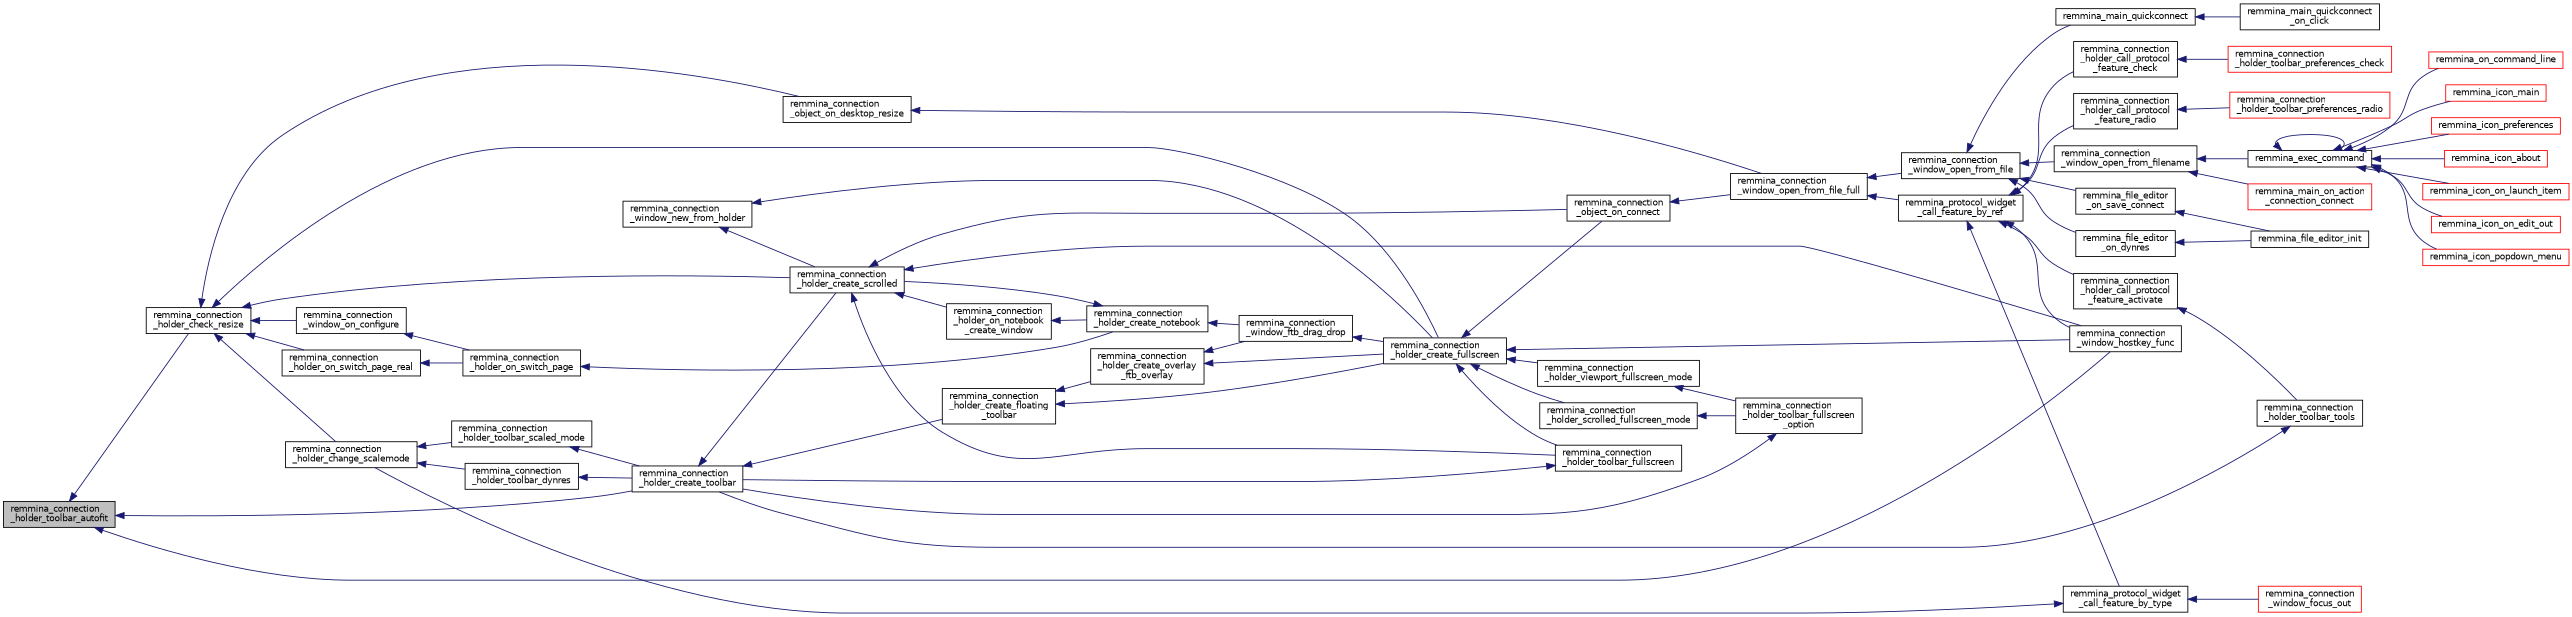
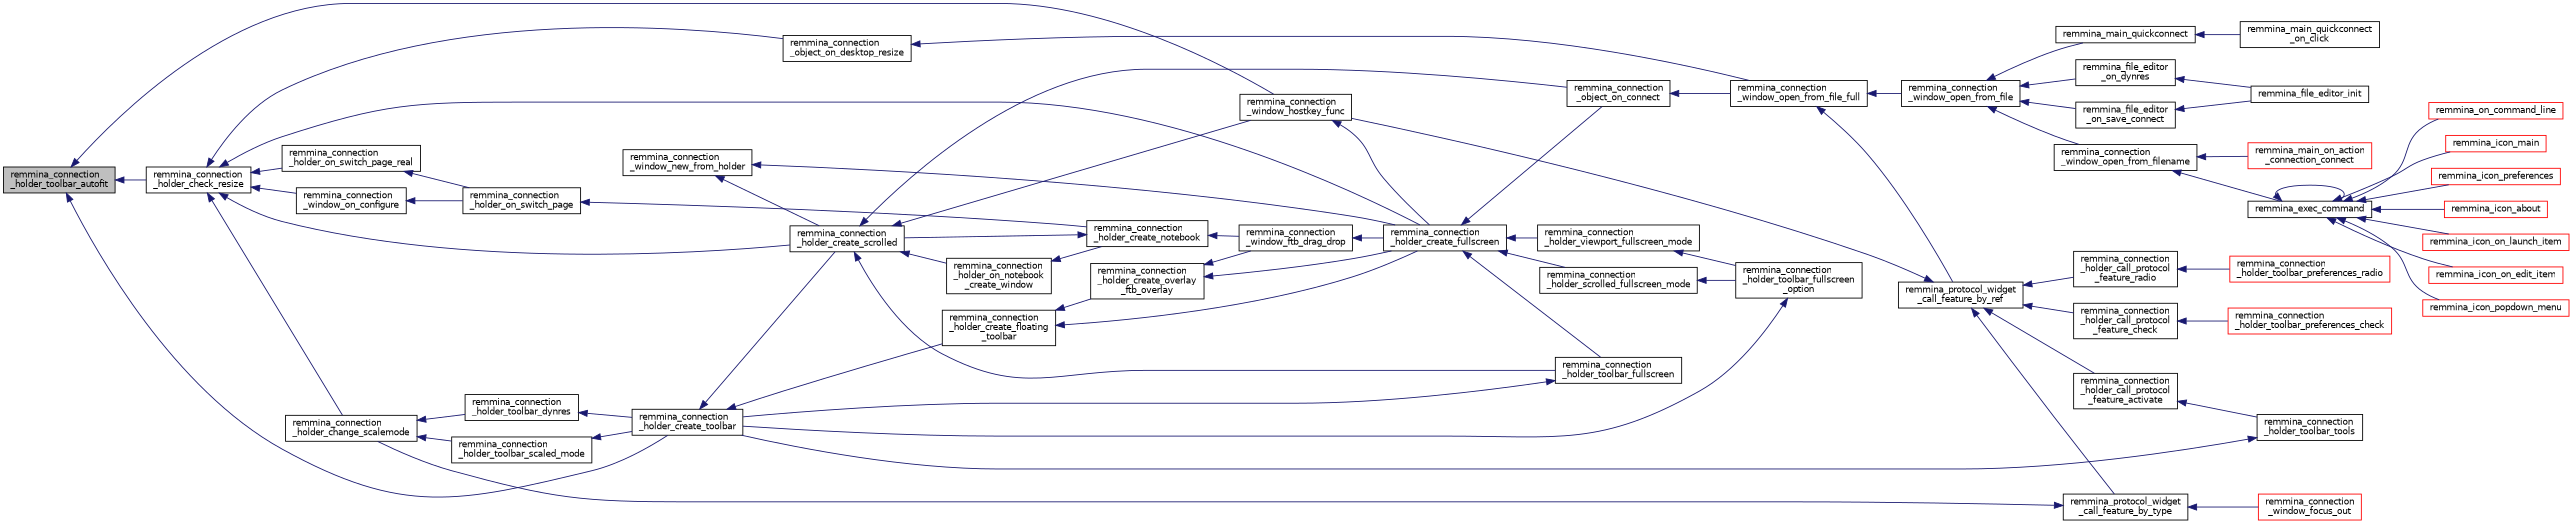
node "remmina_icon_on_edit_out": label "remmina_icon_on_edit_out" -> "remmina_icon_on_edit_item"
edge "remmina_connection _window_hostkey_func" -> "remmina_connection _holder_create_fullscreen": reversed
